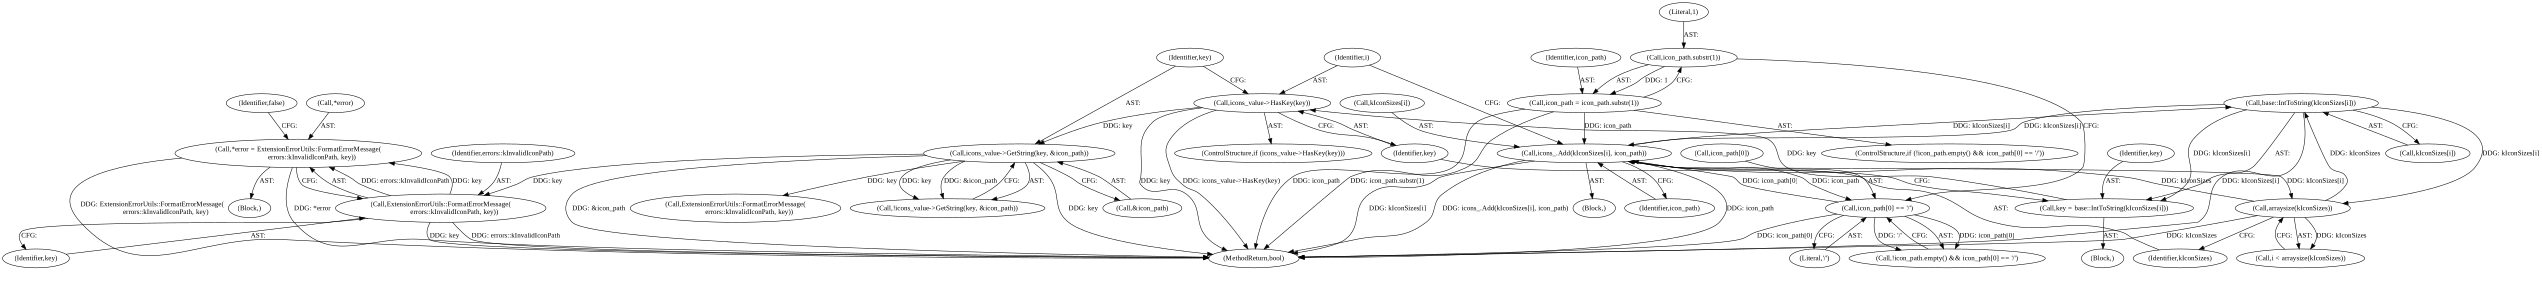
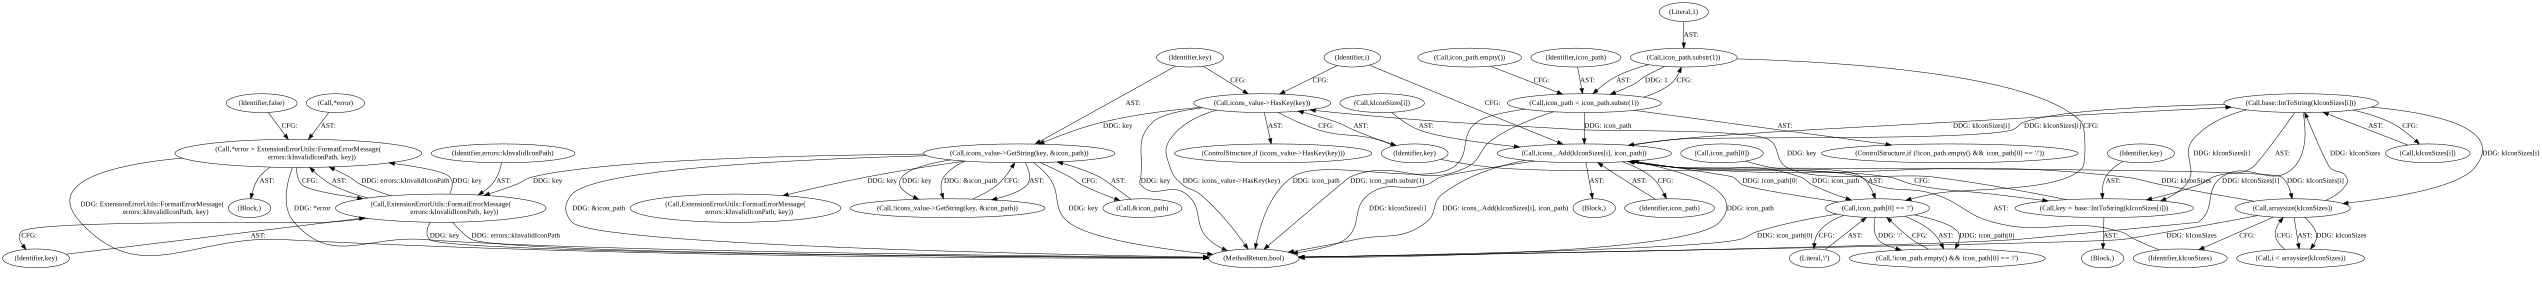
node "(Call,icon_path.empty())": added
edge "(Identifier,i)" -> "(Call,icons_value->HasKey(key))": label "AST: " -> "CFG: "
